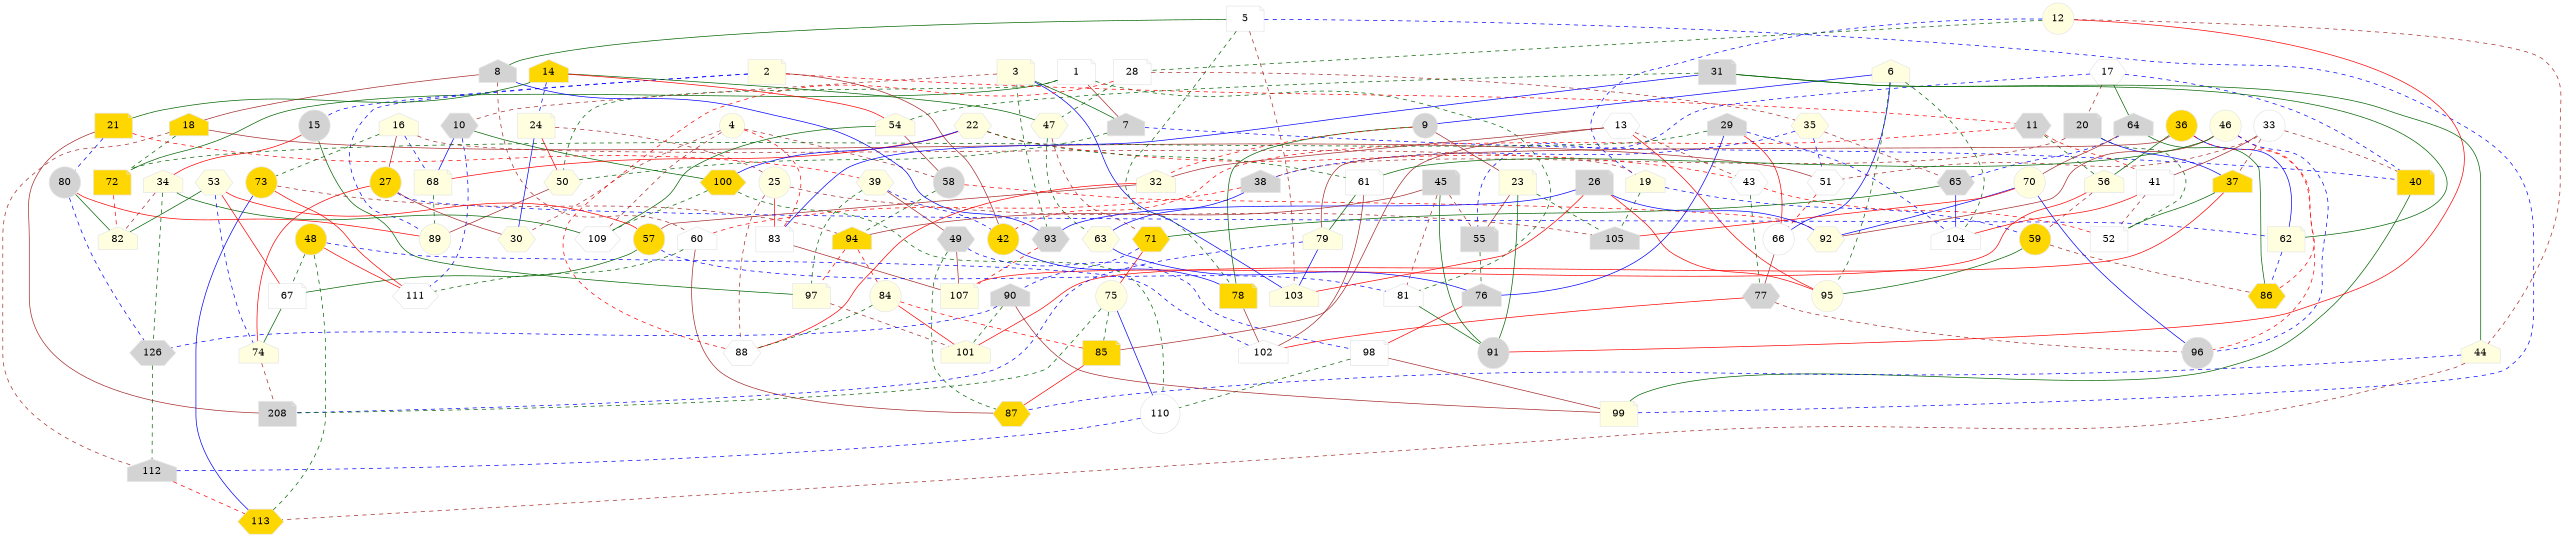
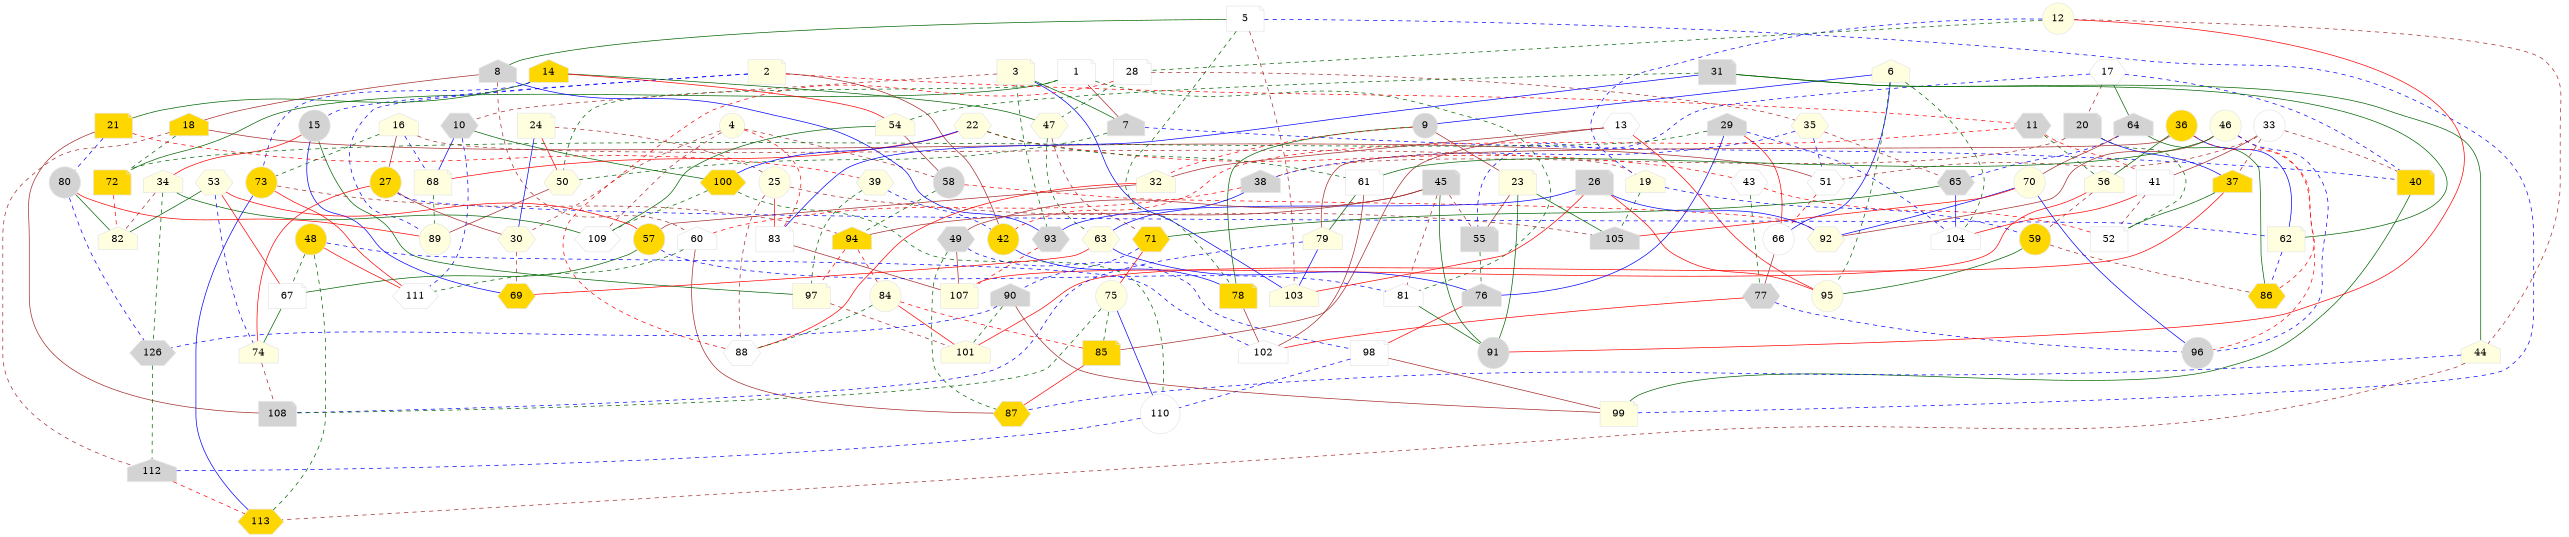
edge "14" -- "24": now "14" -- "73"
edge "13" -- "43": removed
edge "39" -- "49": now "45" -- "49"
edge "23" -- "105": style dashed -> solid
node "69": added
edge "77" -- "96": color brown -> blue
edge "98" -- "110": color darkgreen -> blue
node "208": label "208" -> "108"
